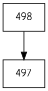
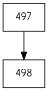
edge "498" -> "497": reversed
